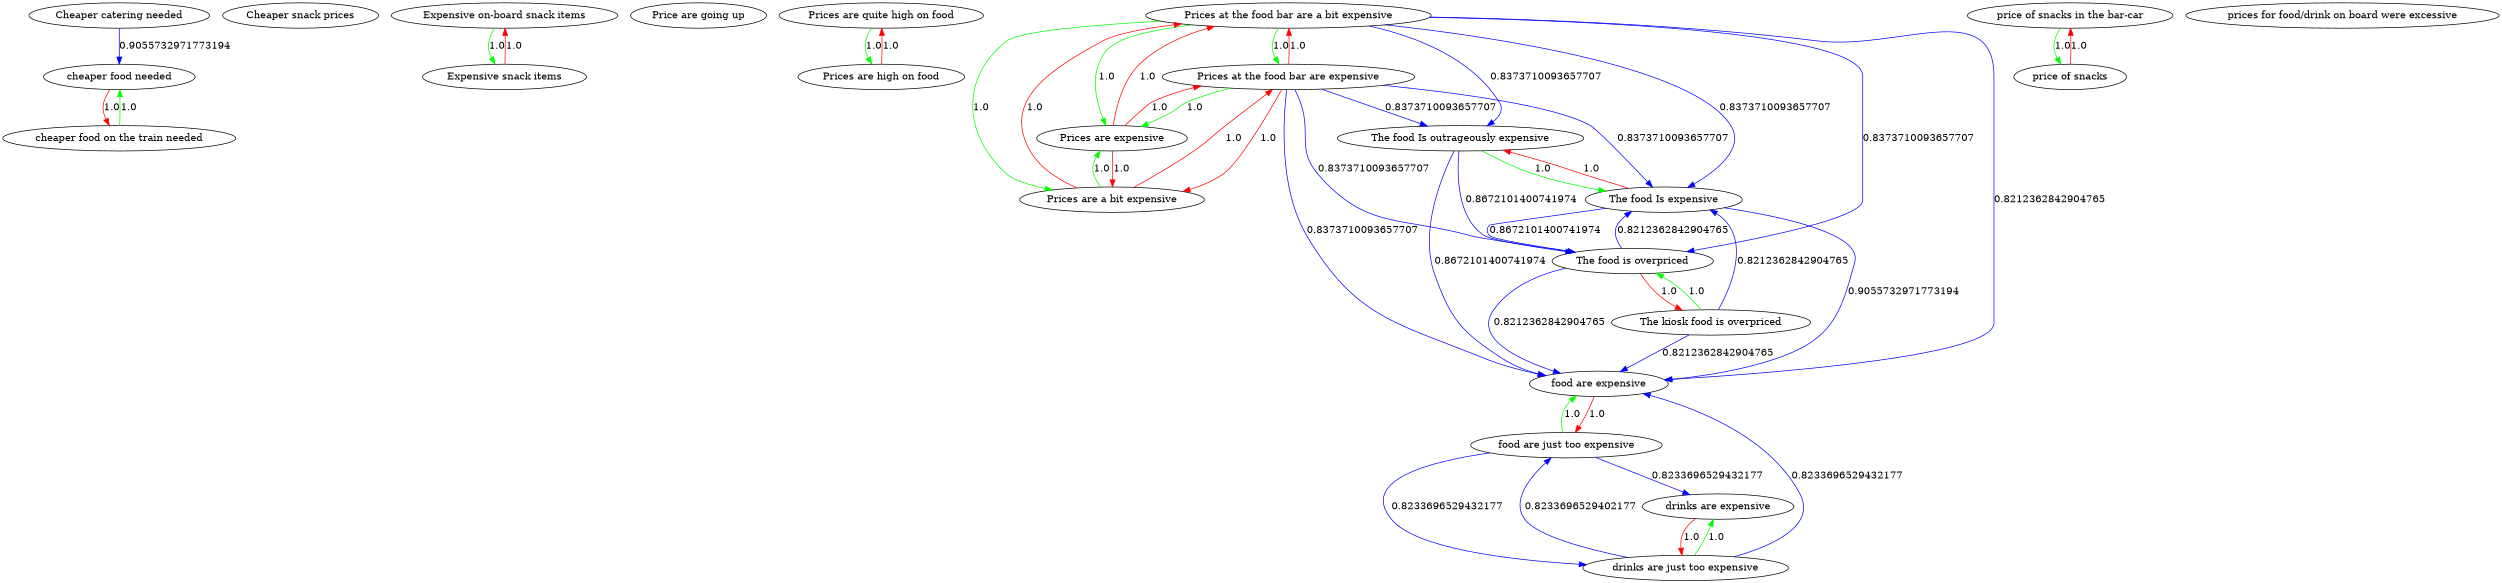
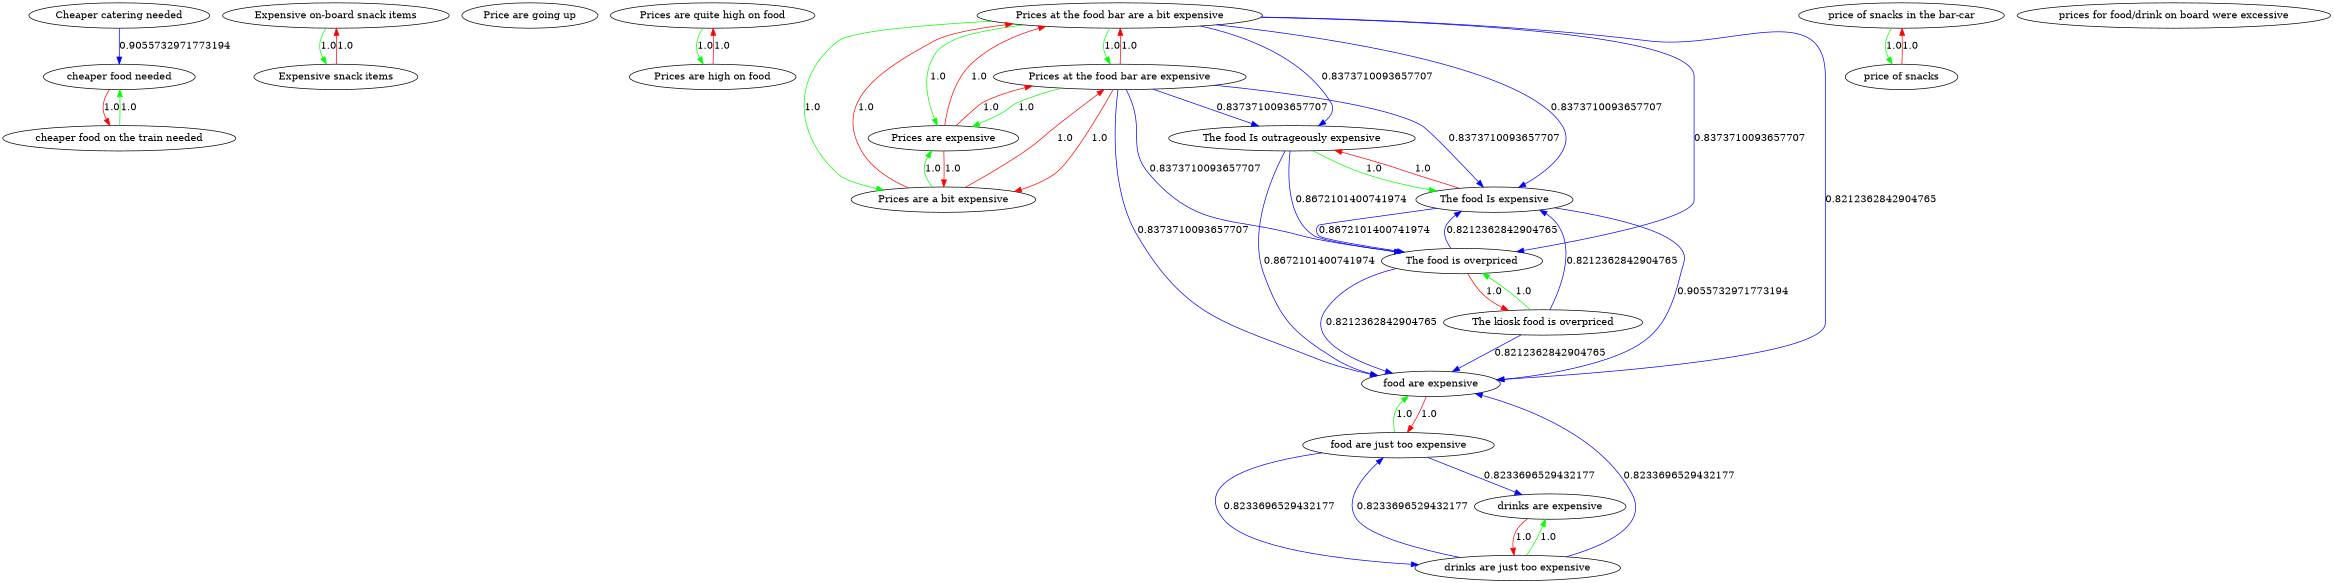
node "Cheaper snack prices": removed
edge "drinks are just too expensive" -> "food are just too expensive": label "0.8233696529402177" -> "0.8233696529432177"
